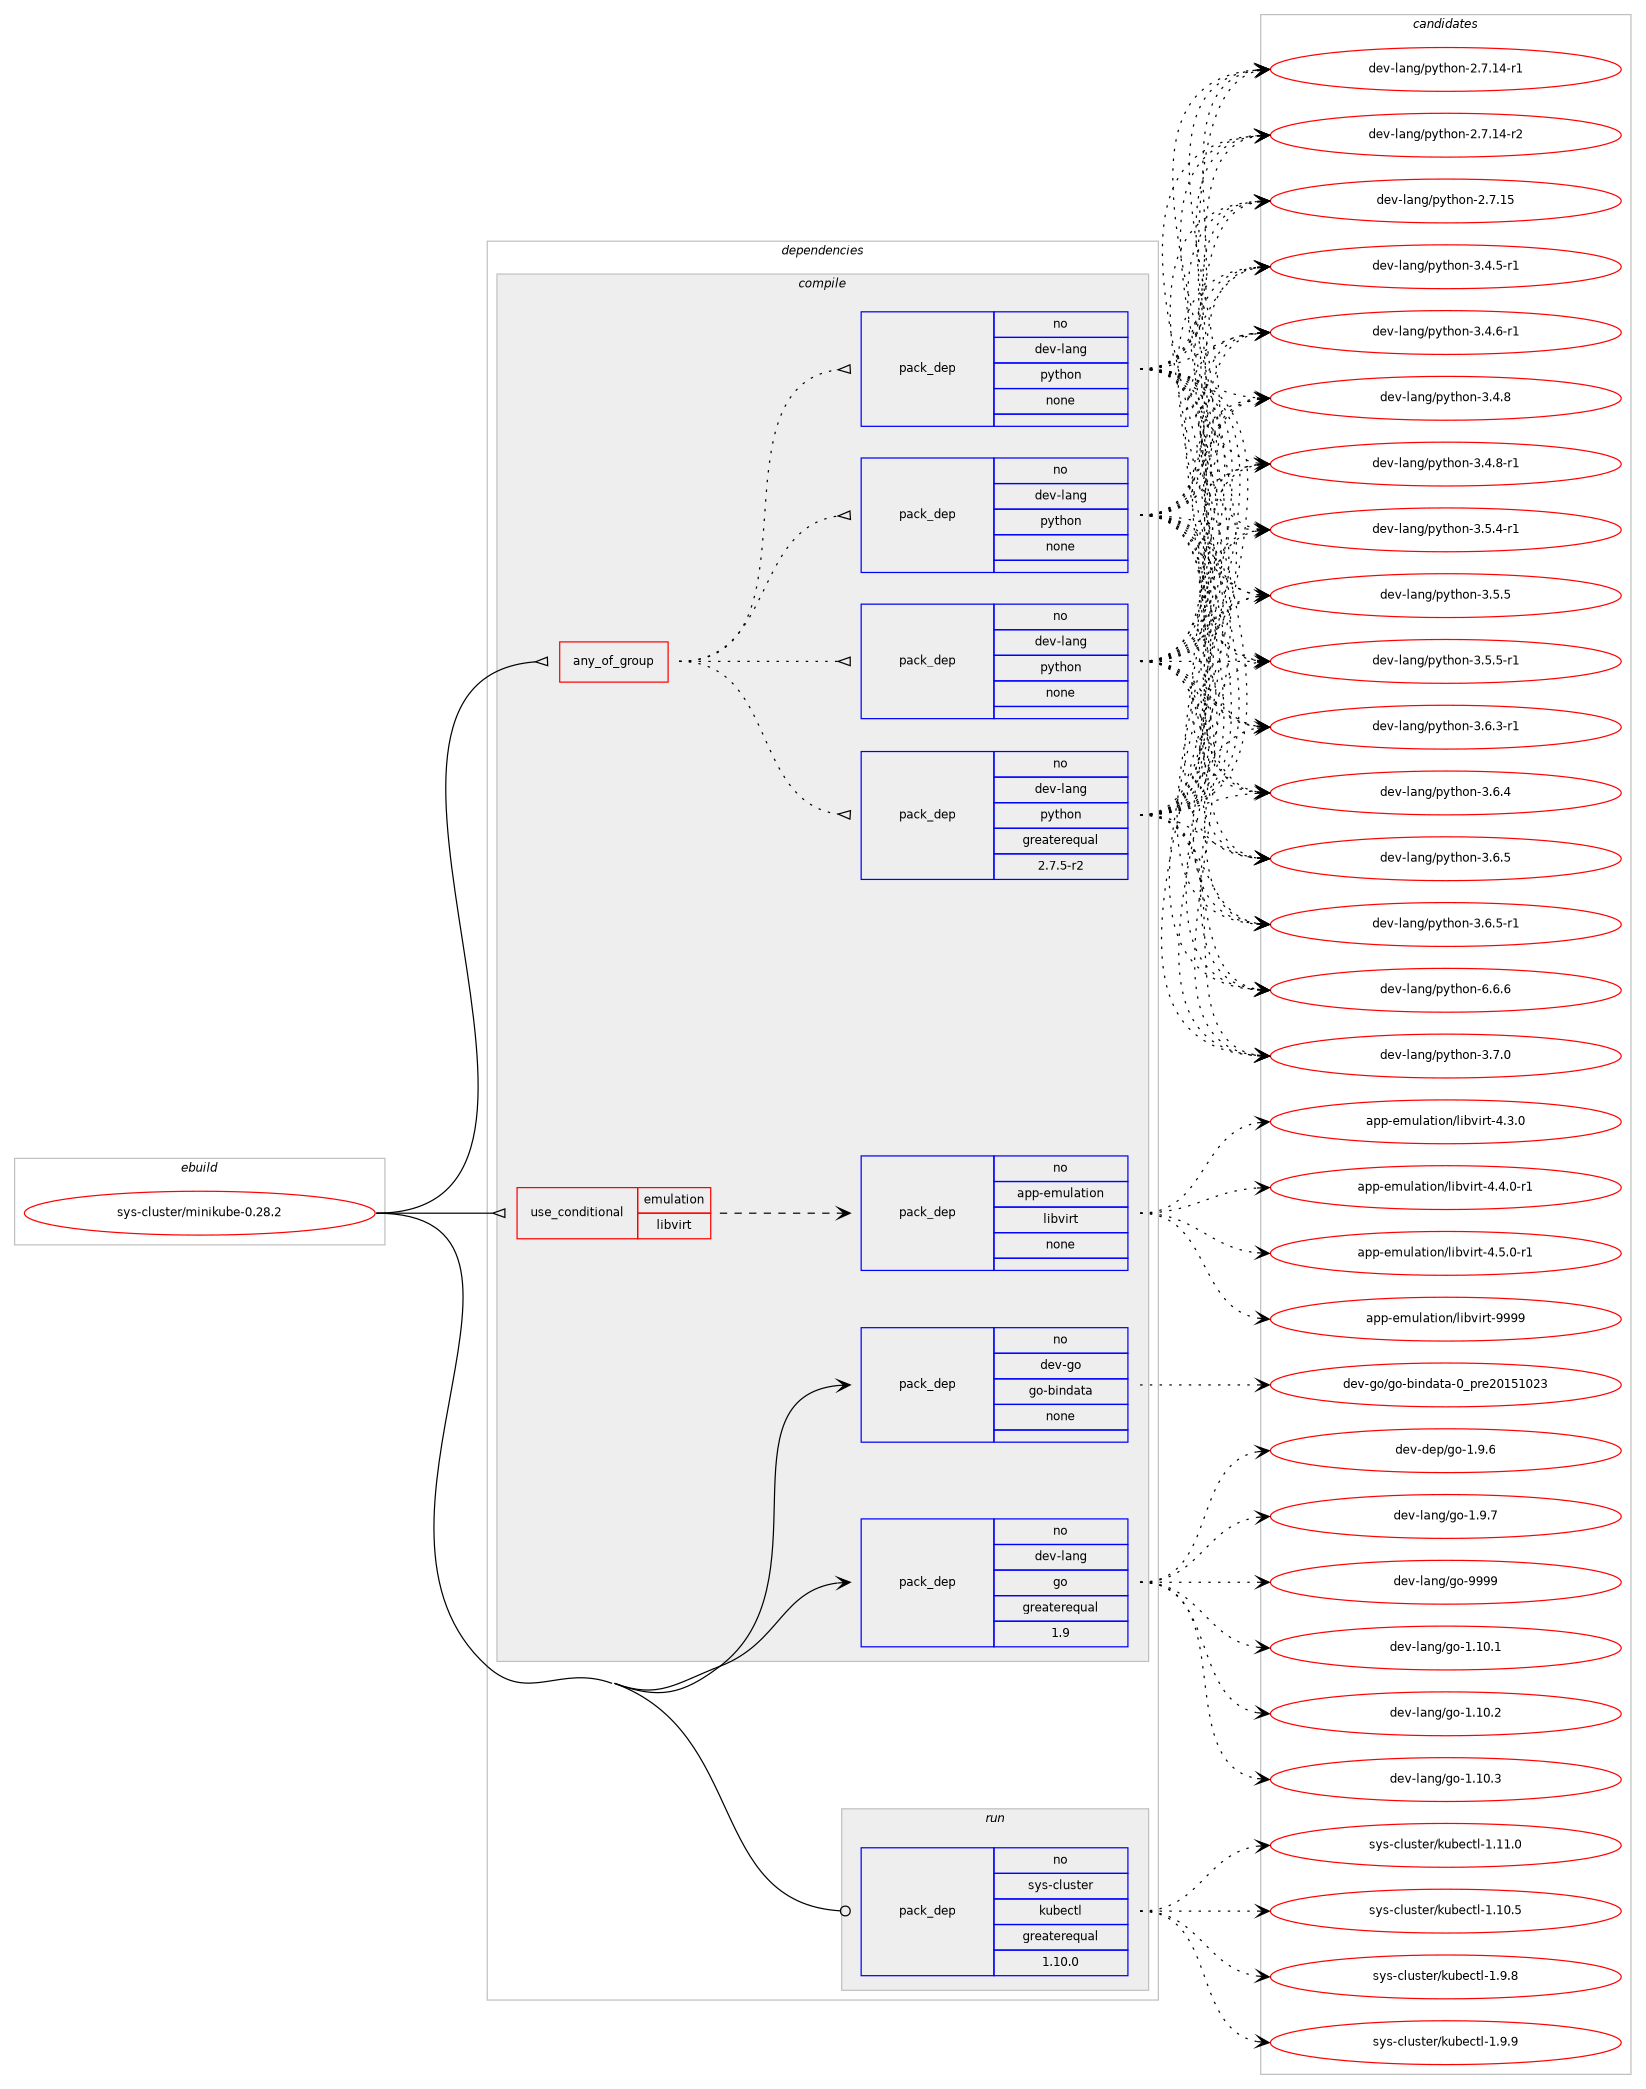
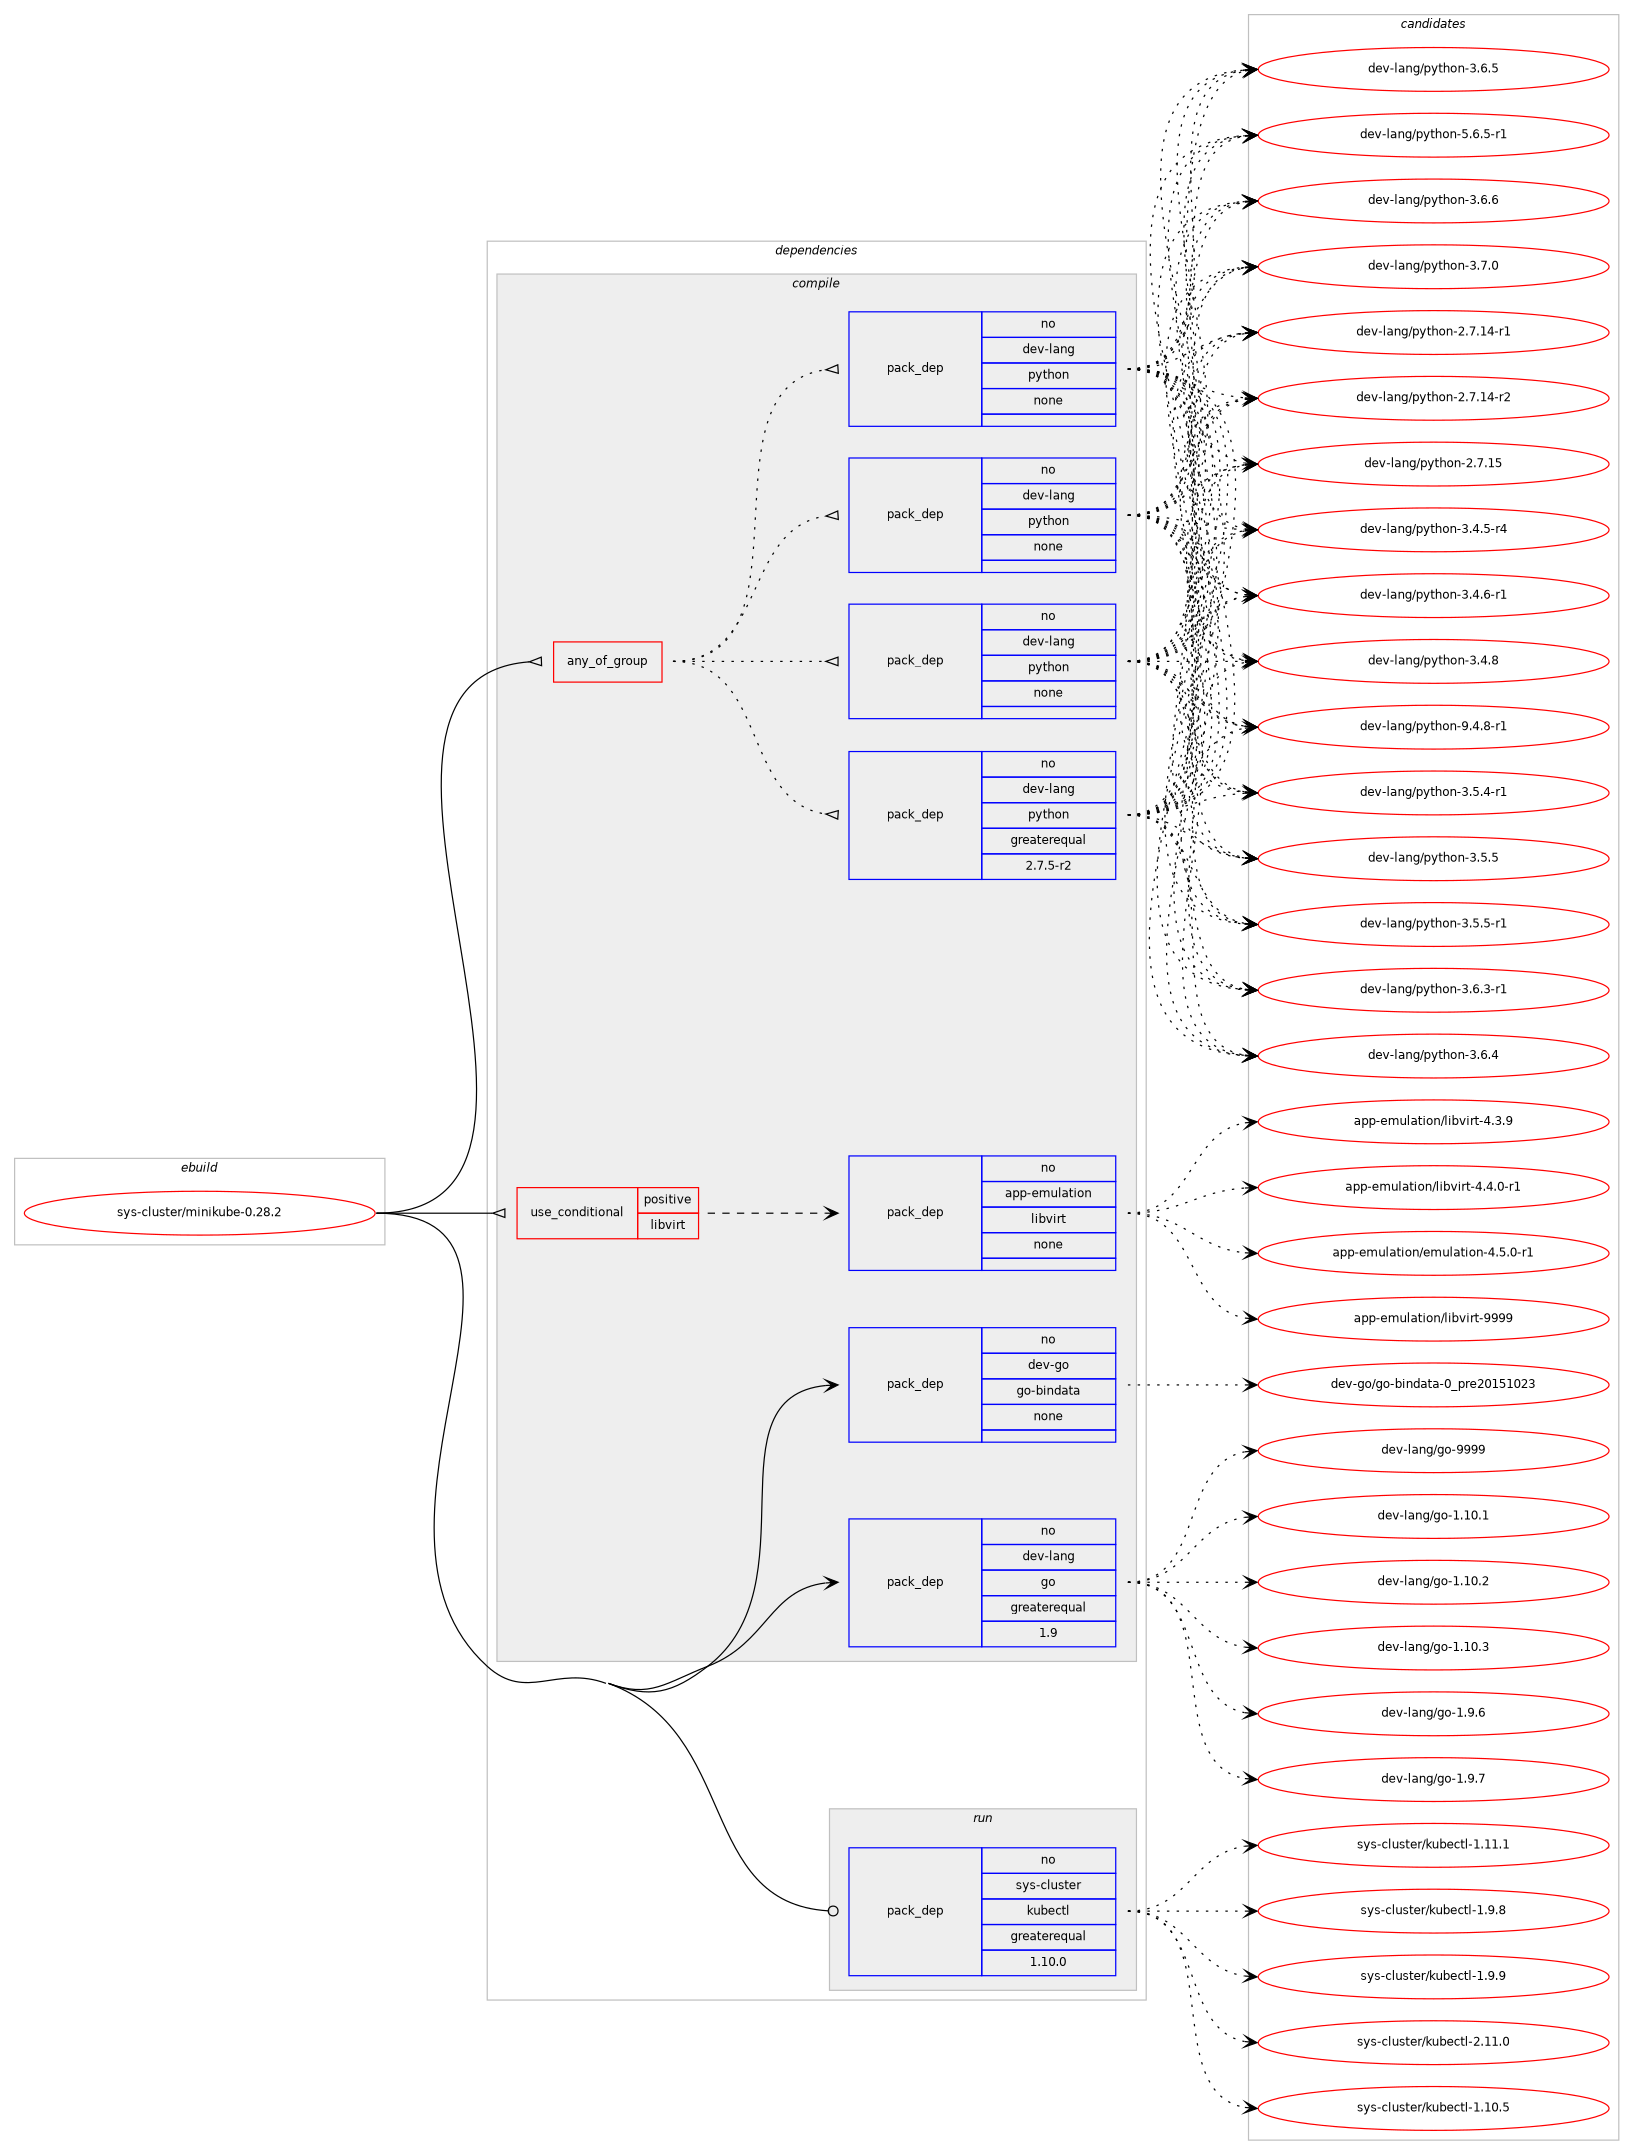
node "dev-lang/python-3.4.5-r1": label "dev-lang/python-3.4.5-r1" -> "dev-lang/python-3.4.5-r4"
node "dev-lang/python-3.4.8-r1": label "dev-lang/python-3.4.8-r1" -> "dev-lang/python-9.4.8-r1"
node "dev-lang/python-3.6.5-r1": label "dev-lang/python-3.6.5-r1" -> "dev-lang/python-5.6.5-r1"
node "dev-lang/python-6.6.6": label "dev-lang/python-6.6.6" -> "dev-lang/python-3.6.6"
node "app-emulation/libvirt-4.3.0": label "app-emulation/libvirt-4.3.0" -> "app-emulation/libvirt-4.3.9"
node "use_conditional": text "emulation" -> "positive"
node "app-emulation/libvirt-4.5.0-r1": label "app-emulation/libvirt-4.5.0-r1" -> "app-emulation/emulation-4.5.0-r1"
node "dev-dep/go-1.9.6": label "dev-dep/go-1.9.6" -> "dev-lang/go-1.9.6"
node "sys-cluster/kubectl-1.11.1": added
node "sys-cluster/kubectl-1.11.0": label "sys-cluster/kubectl-1.11.0" -> "sys-cluster/kubectl-2.11.0"
